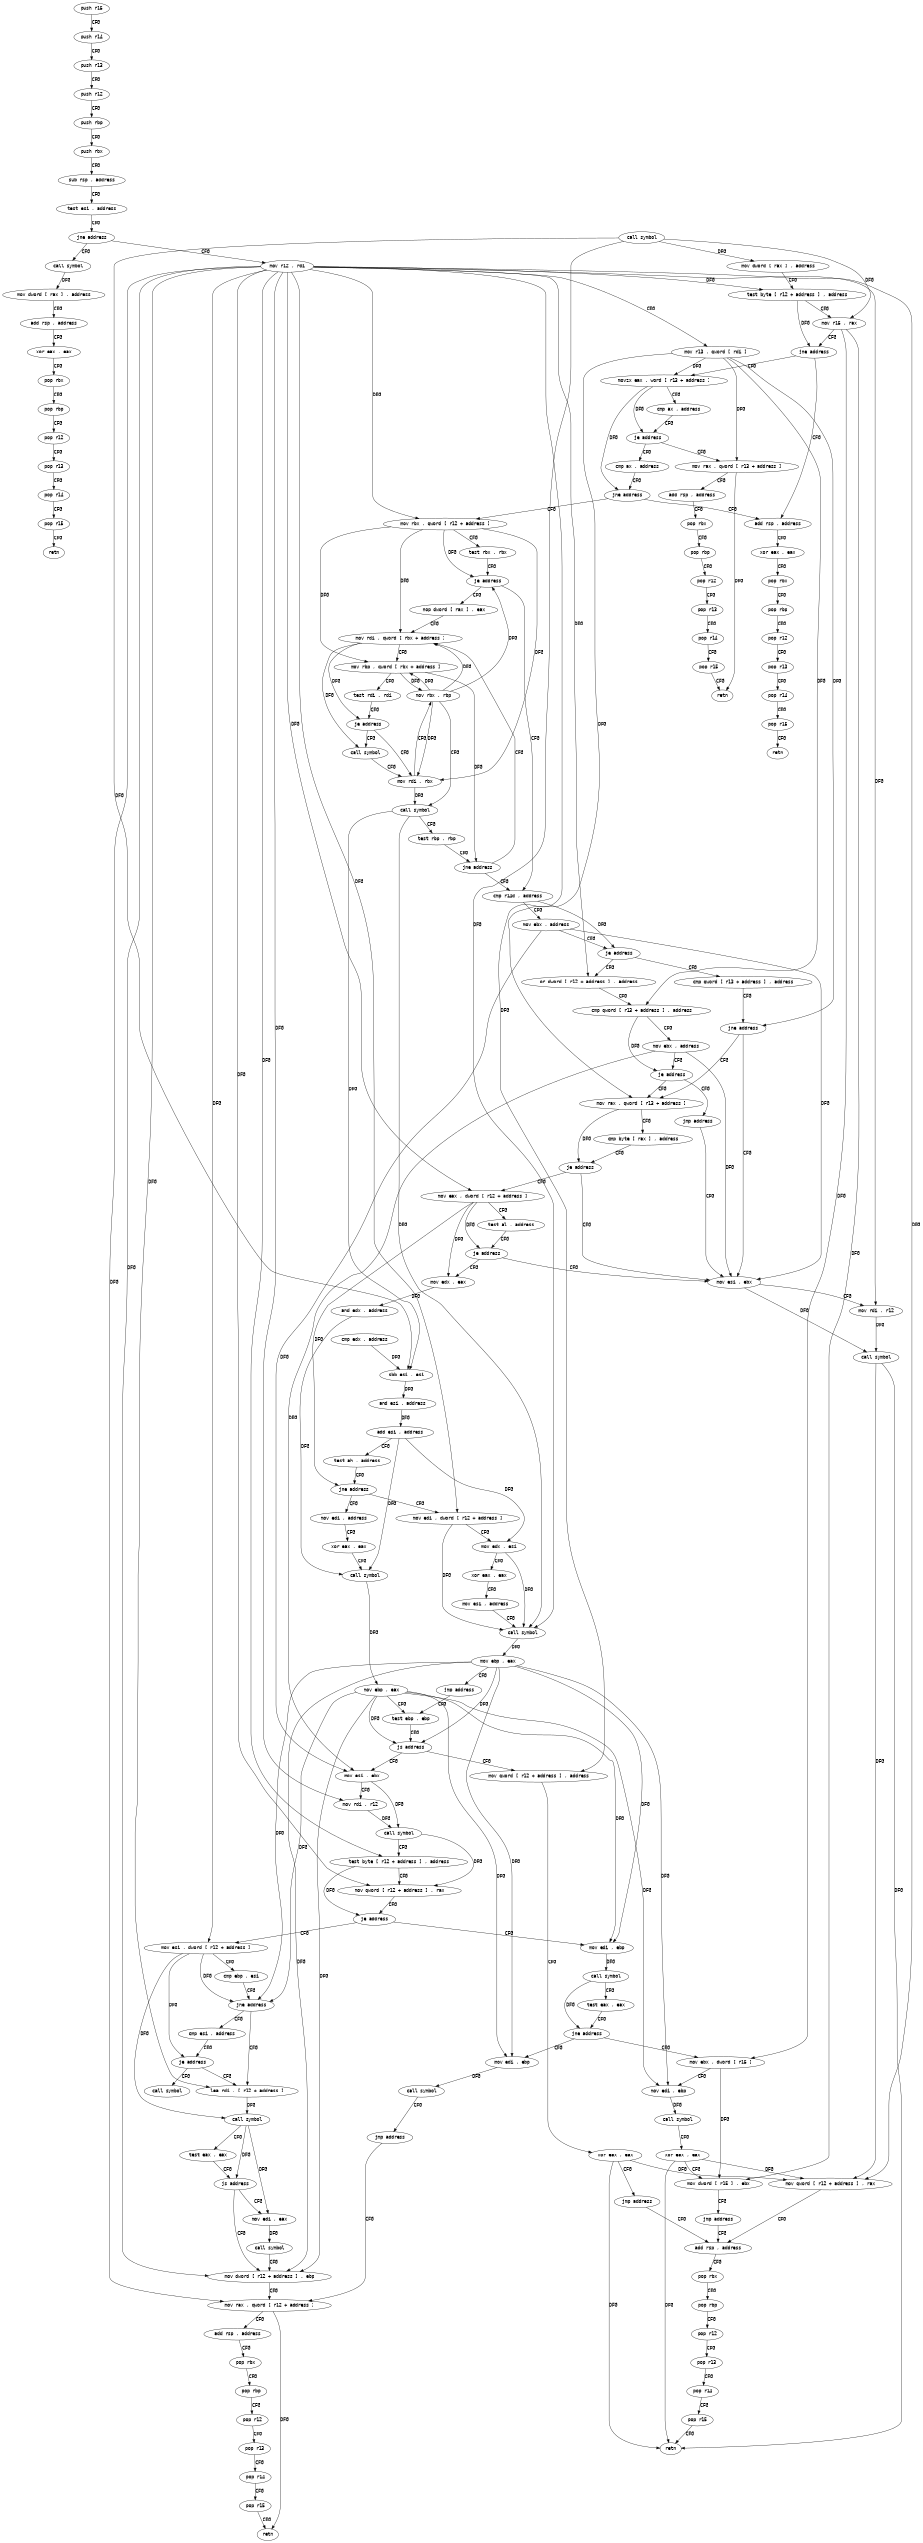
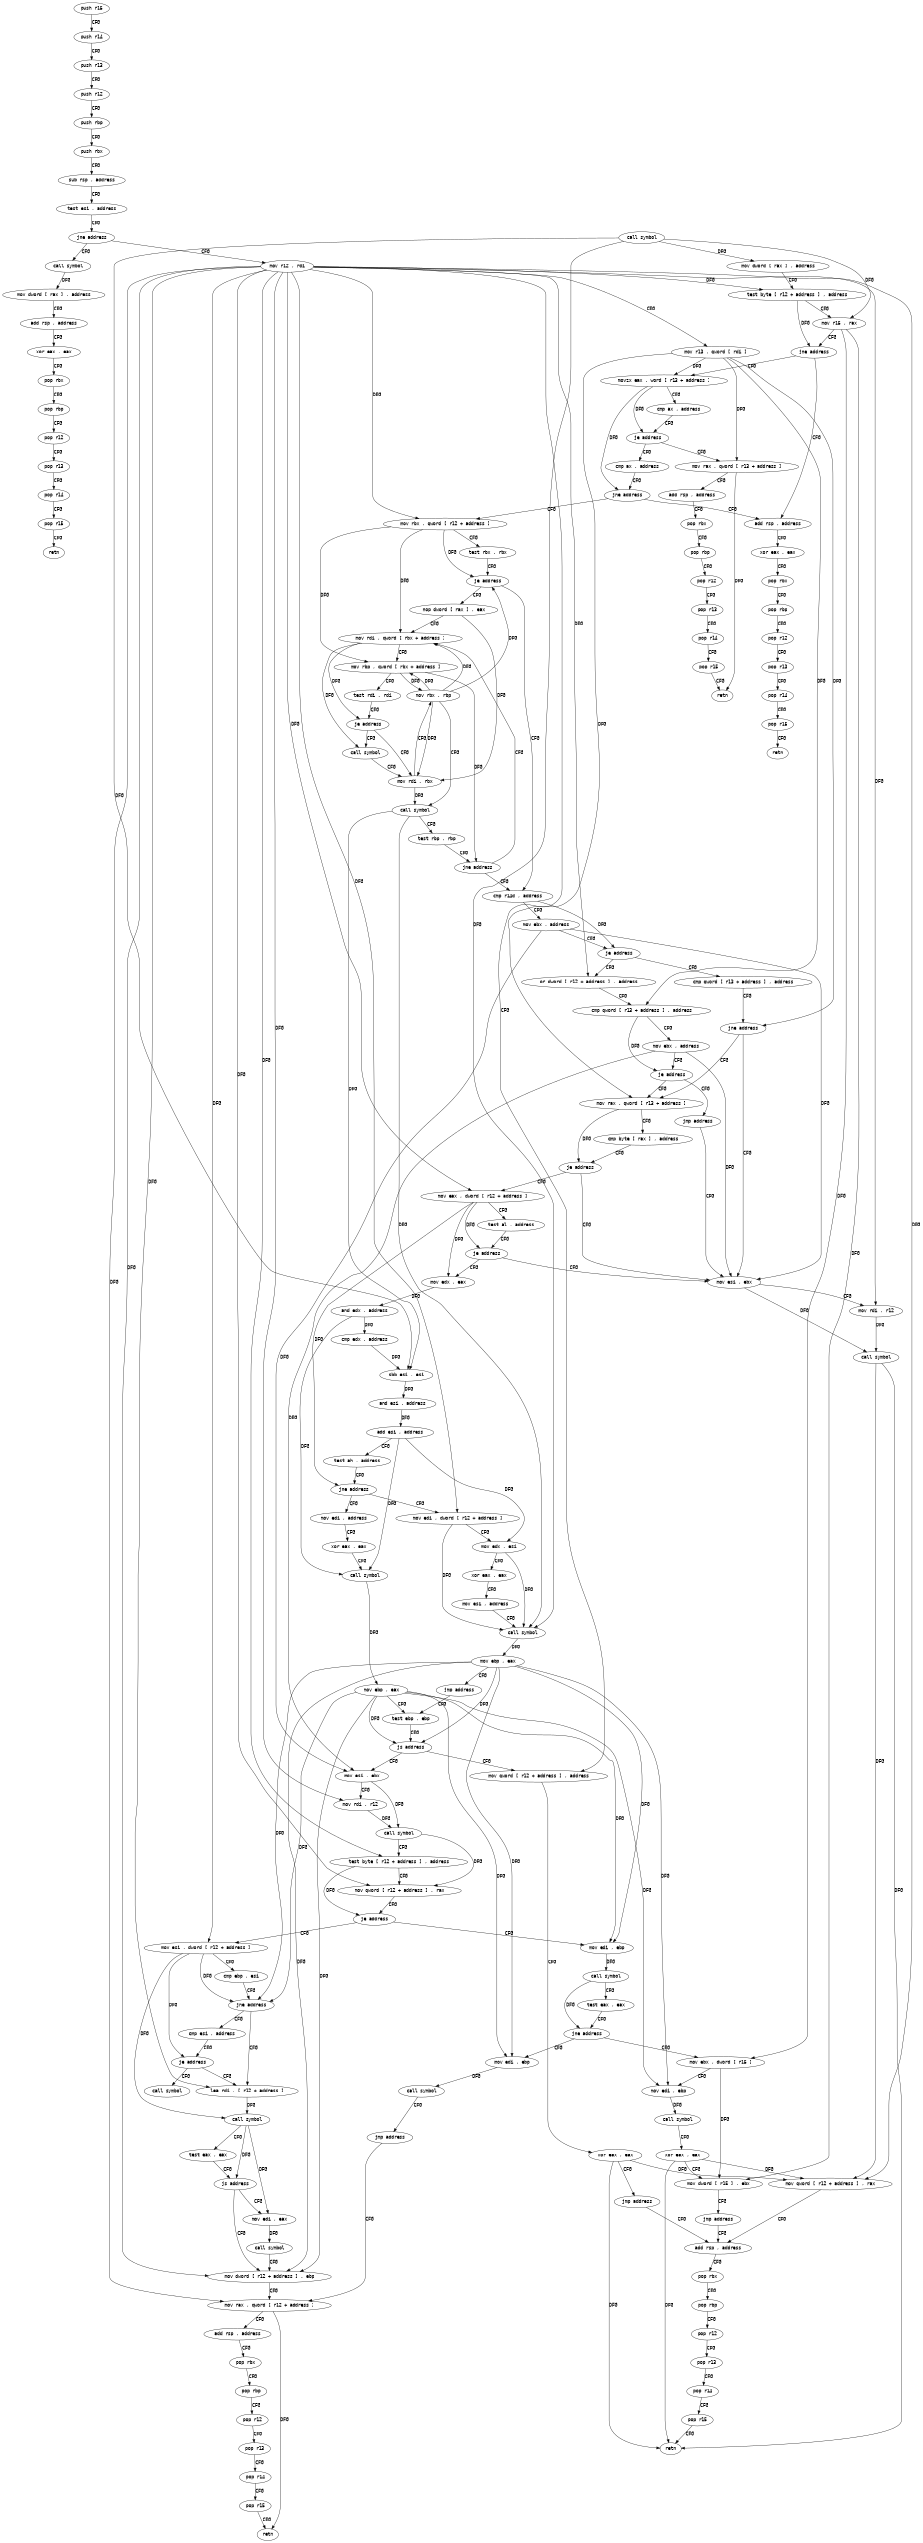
edge "mov rbx , qword [ r12 + address ]" -> "mov rdi , rbx": now "nop dword [ rax ] , eax" -> "mov rdi , rbx"
edge "mov r12 , rdi" -> "mov qword [ r12 + address ] , address": label "DFG" -> "CFG"
edge "and edx , address" -> "cmp edx , address": added, label "DFG"
